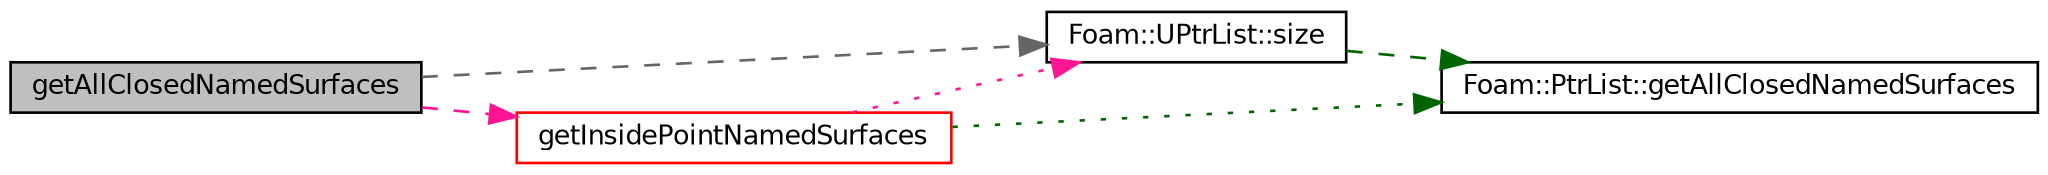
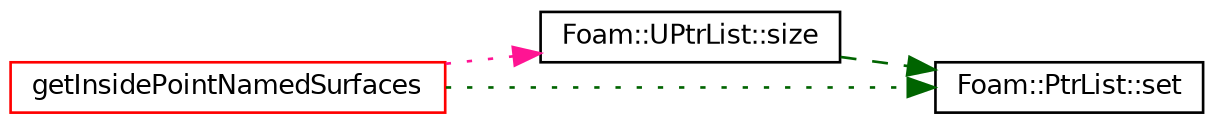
node "getAllClosedNamedSurfaces": removed
node "Foam::PtrList::getAllClosedNamedSurfaces": label "Foam::PtrList::getAllClosedNamedSurfaces" -> "Foam::PtrList::set"
